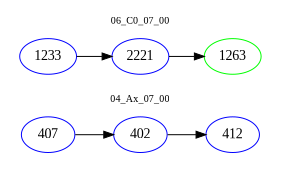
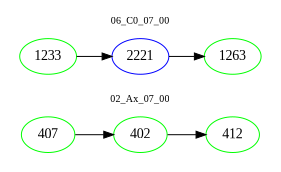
node "1233": color blue -> green
cluster "04_Ax_07_00": label "04_Ax_07_00" -> "02_Ax_07_00"
node "407": color blue -> green
node "402": color blue -> green
node "412": color blue -> green
